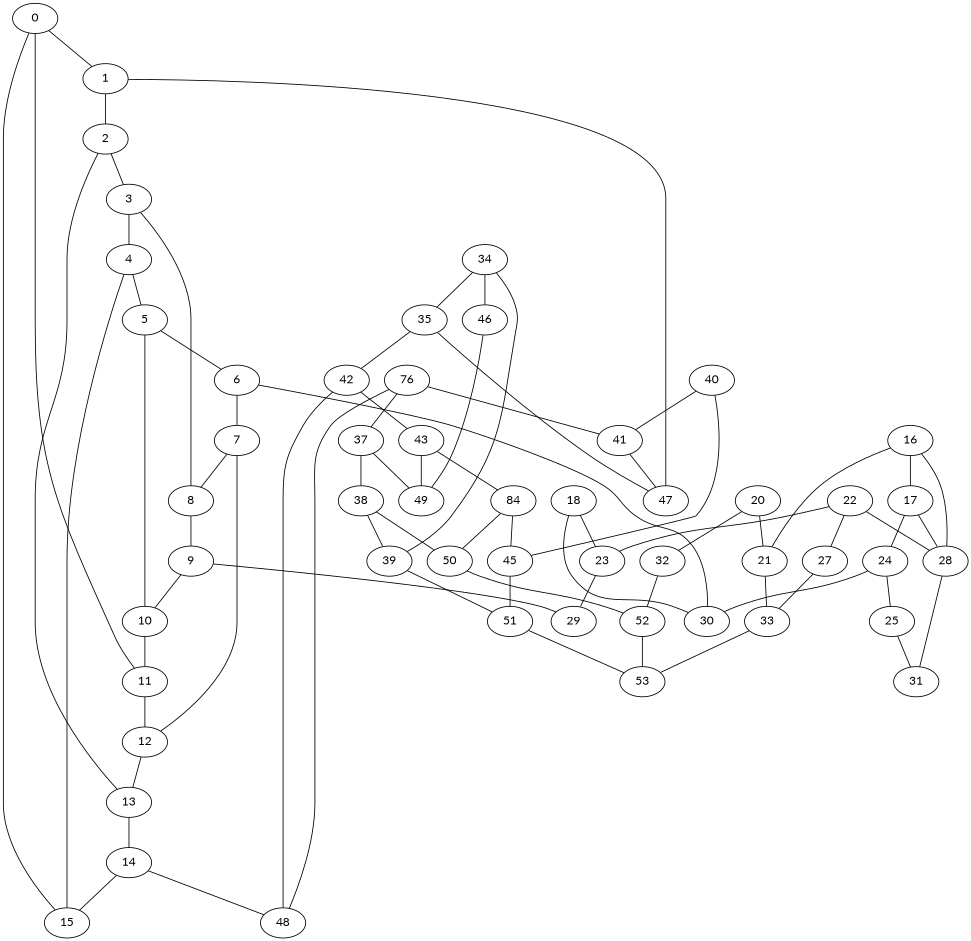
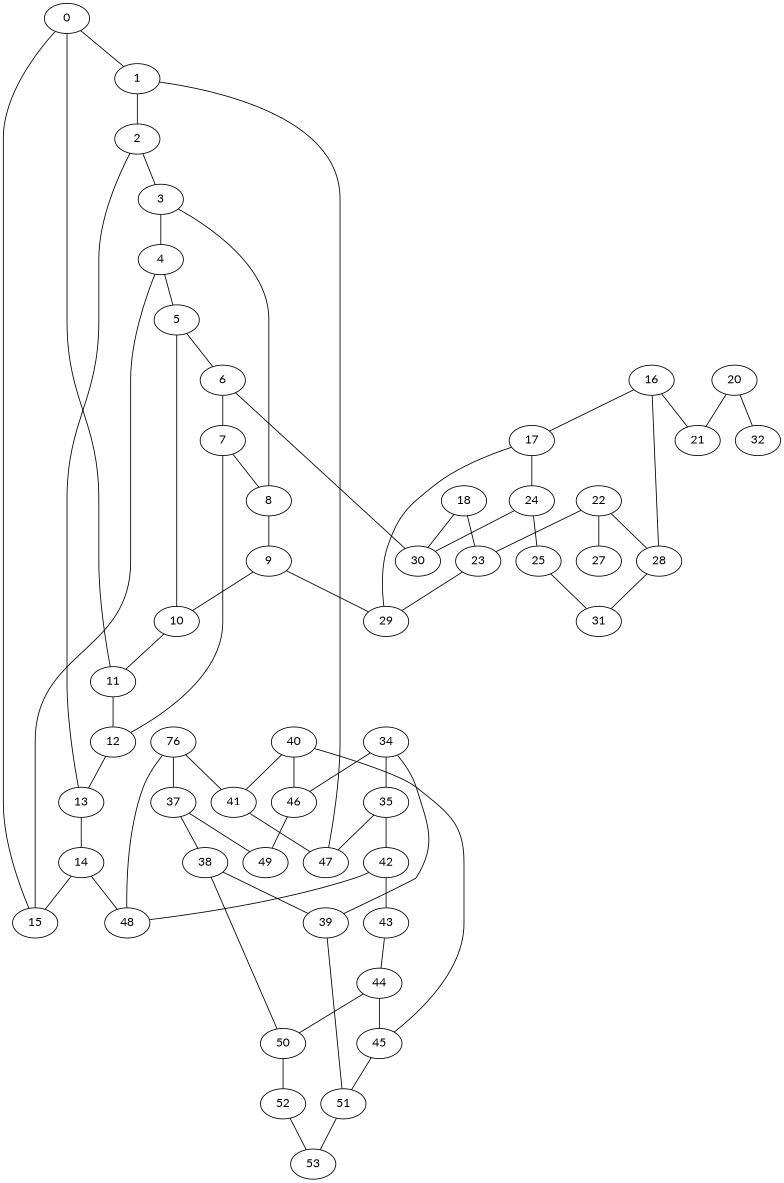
edge "43" -- "49": removed
node "84": label "84" -> "44"
edge "17" -- "28": now "17" -- "29"
edge "32" -- "52": removed
node "33": removed
edge "40" -- "46": added
